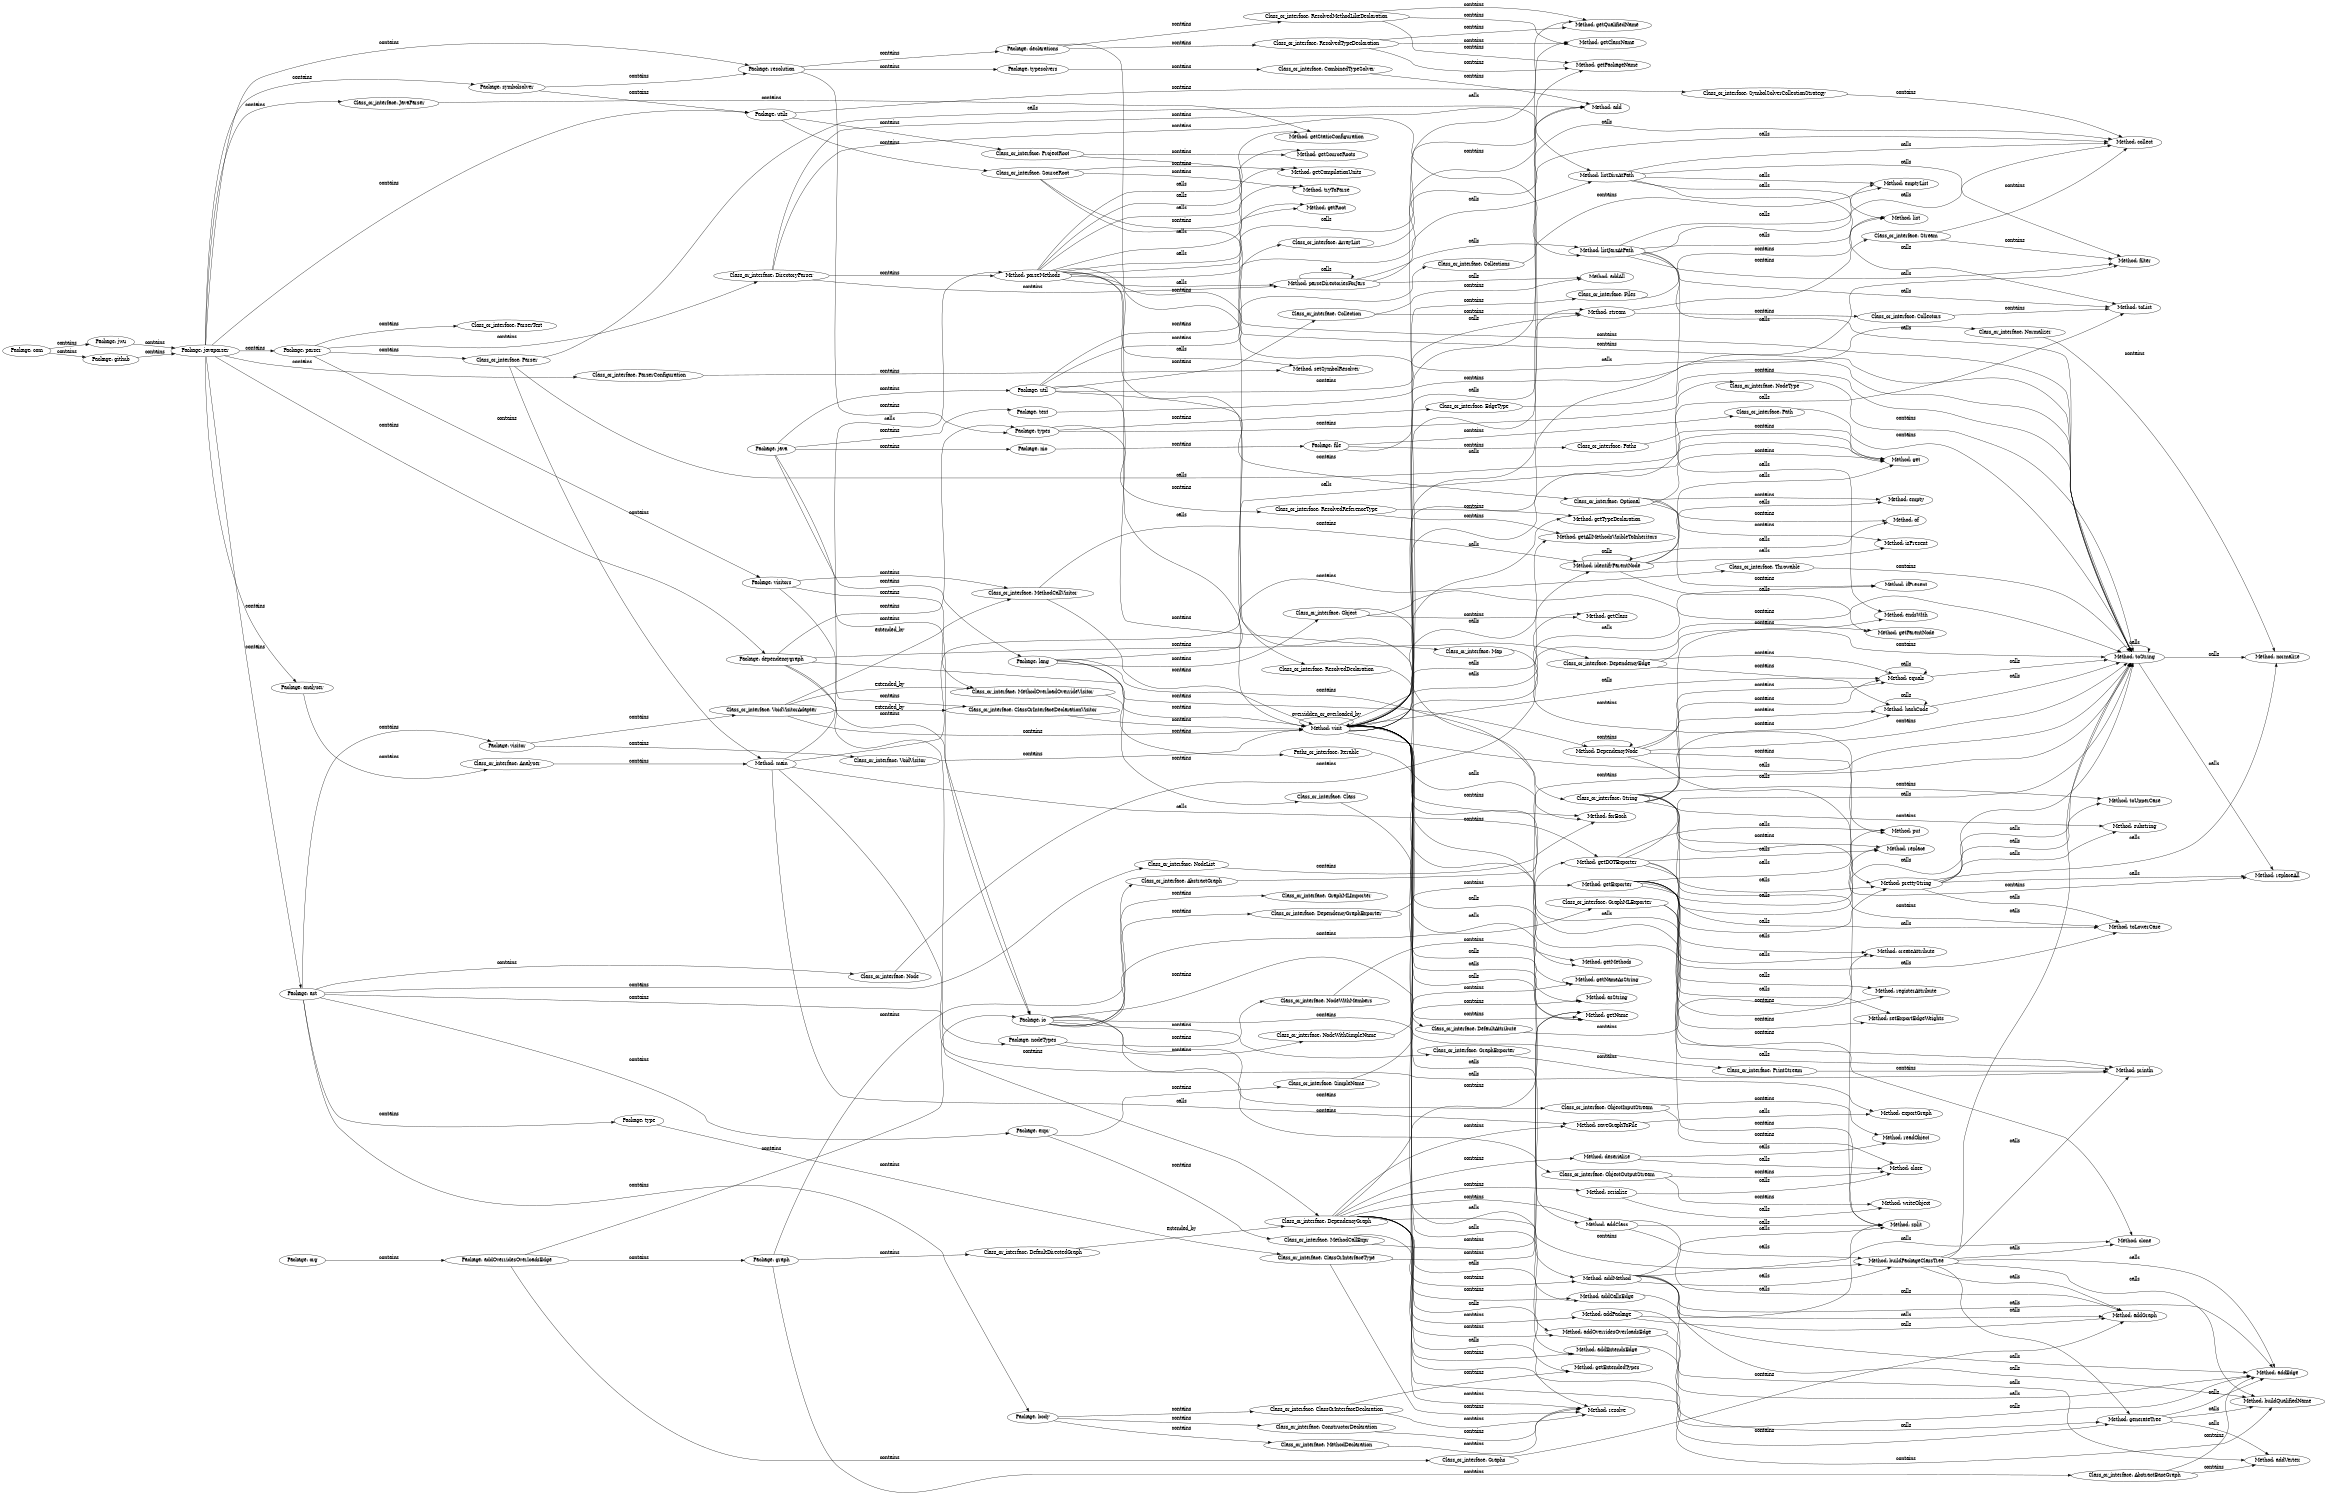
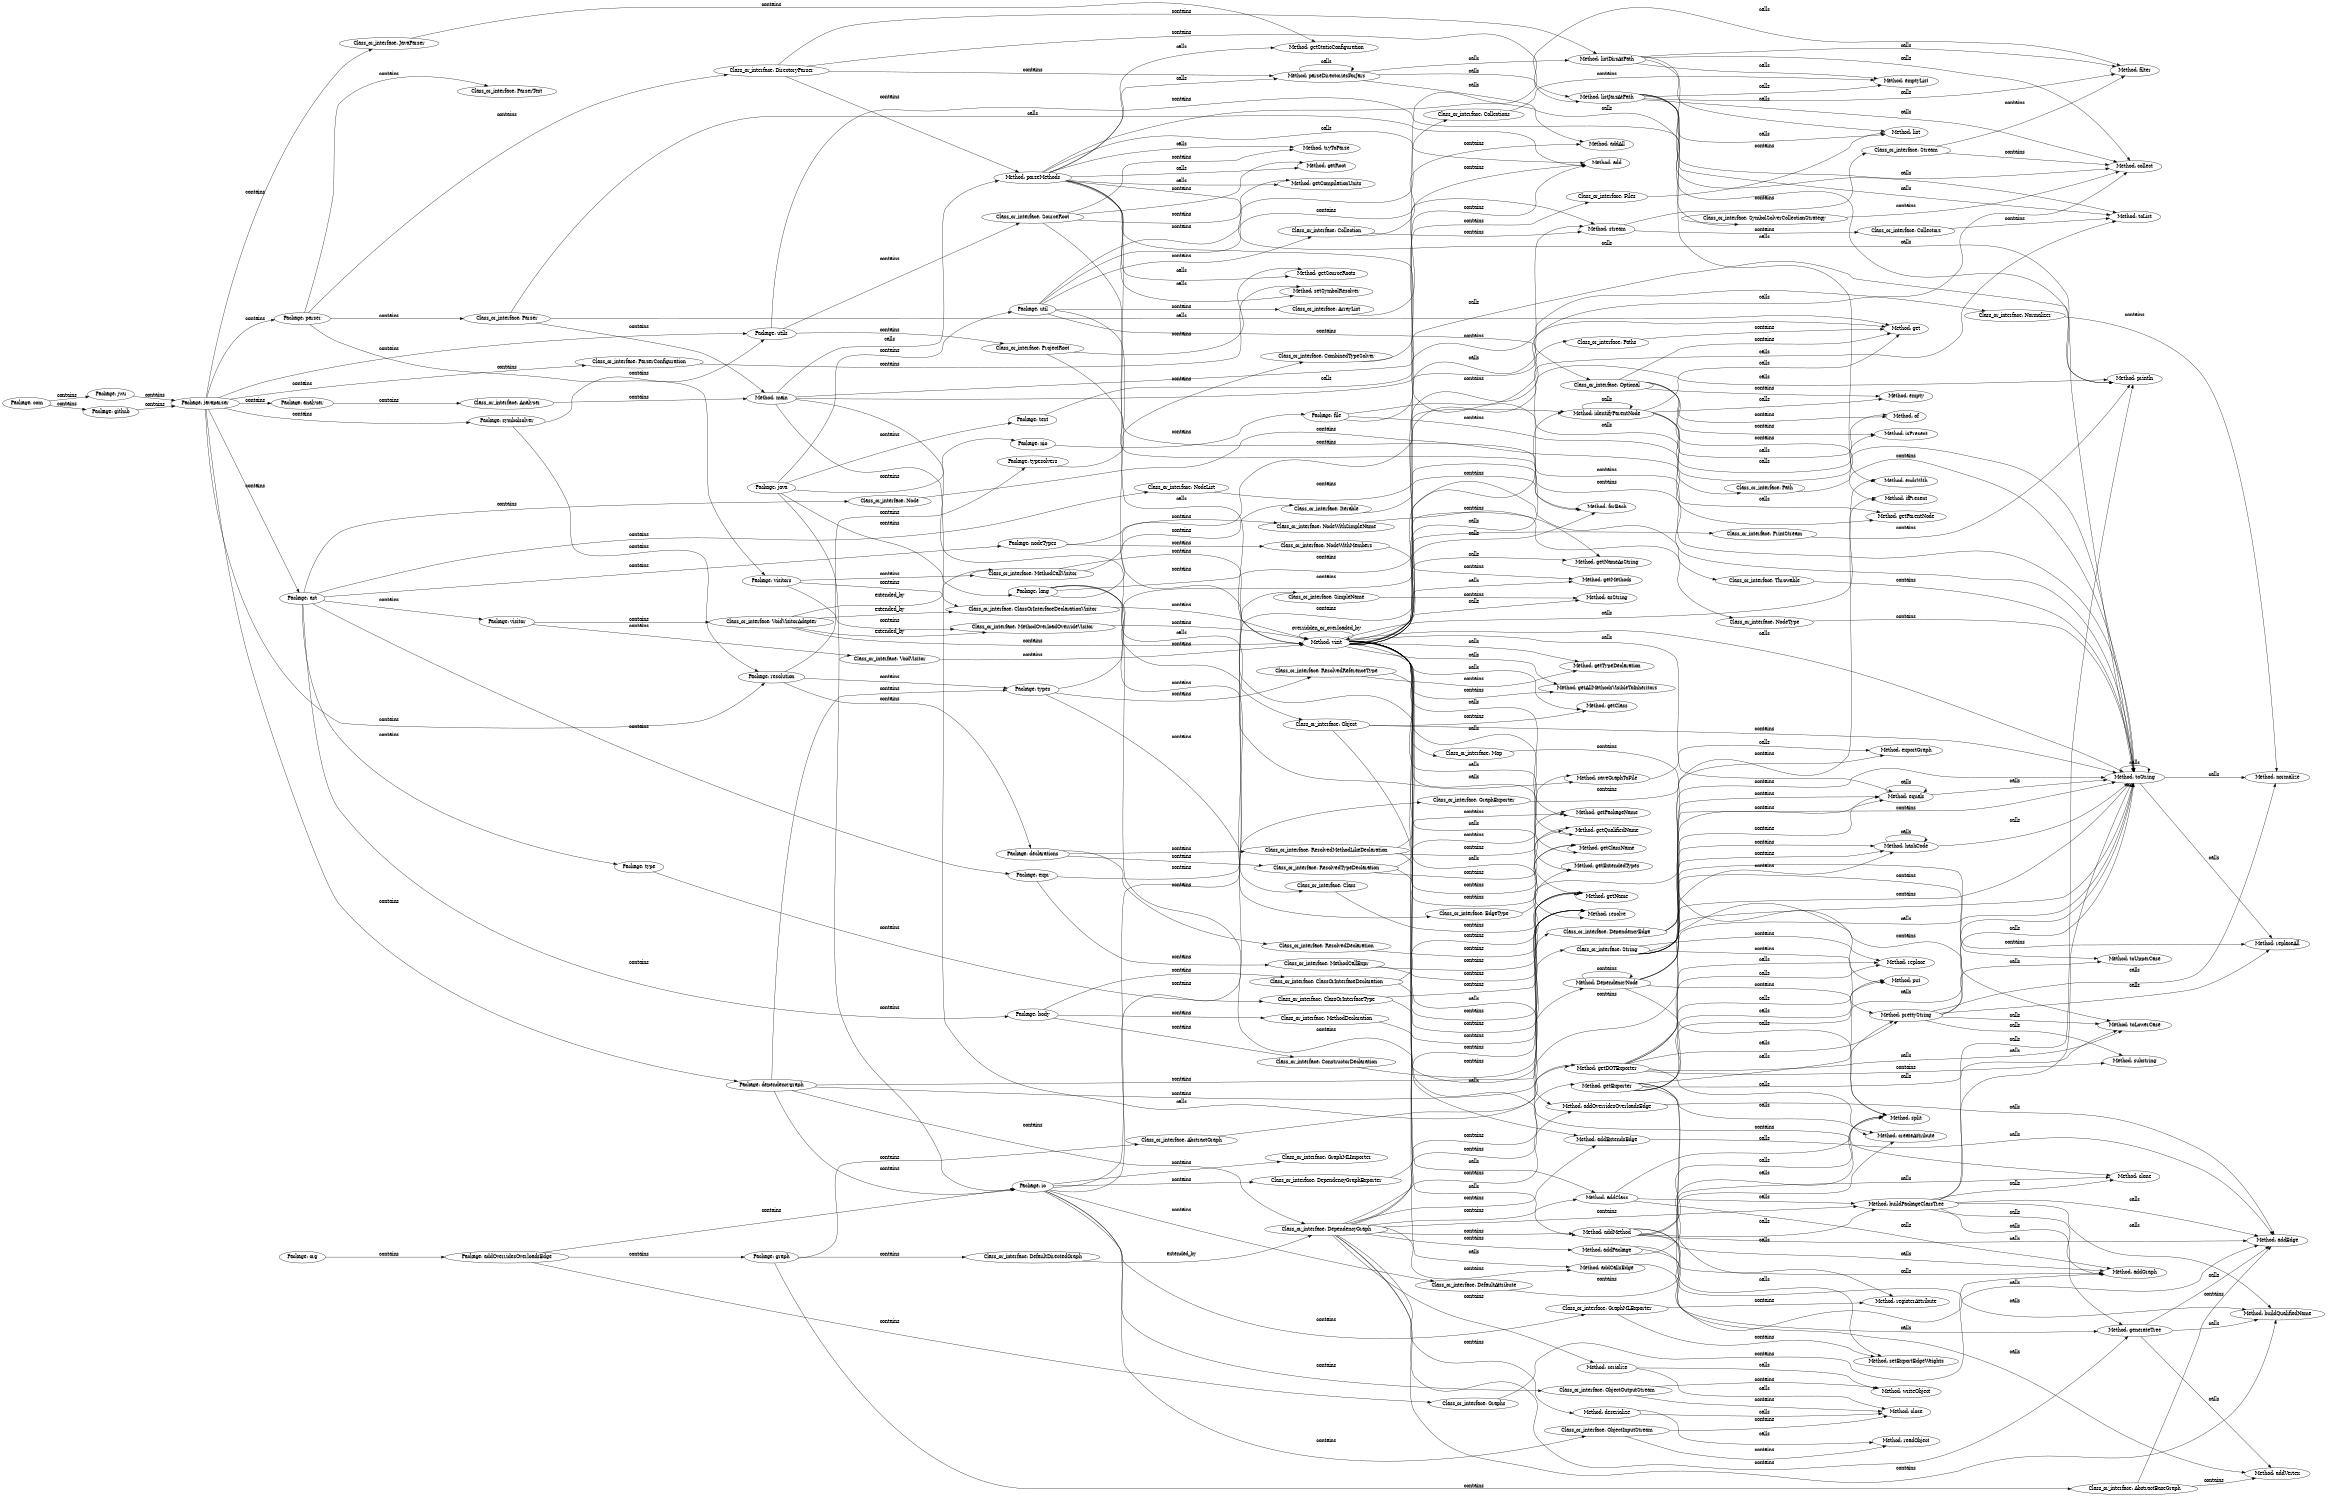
node "Paths_or_interface: Iterable": label "Paths_or_interface: Iterable" -> "Class_or_interface: Iterable"
edge "Class_or_interface: String" -> "Method: substring": now "Method: getDOTExporter" -> "Method: substring"
